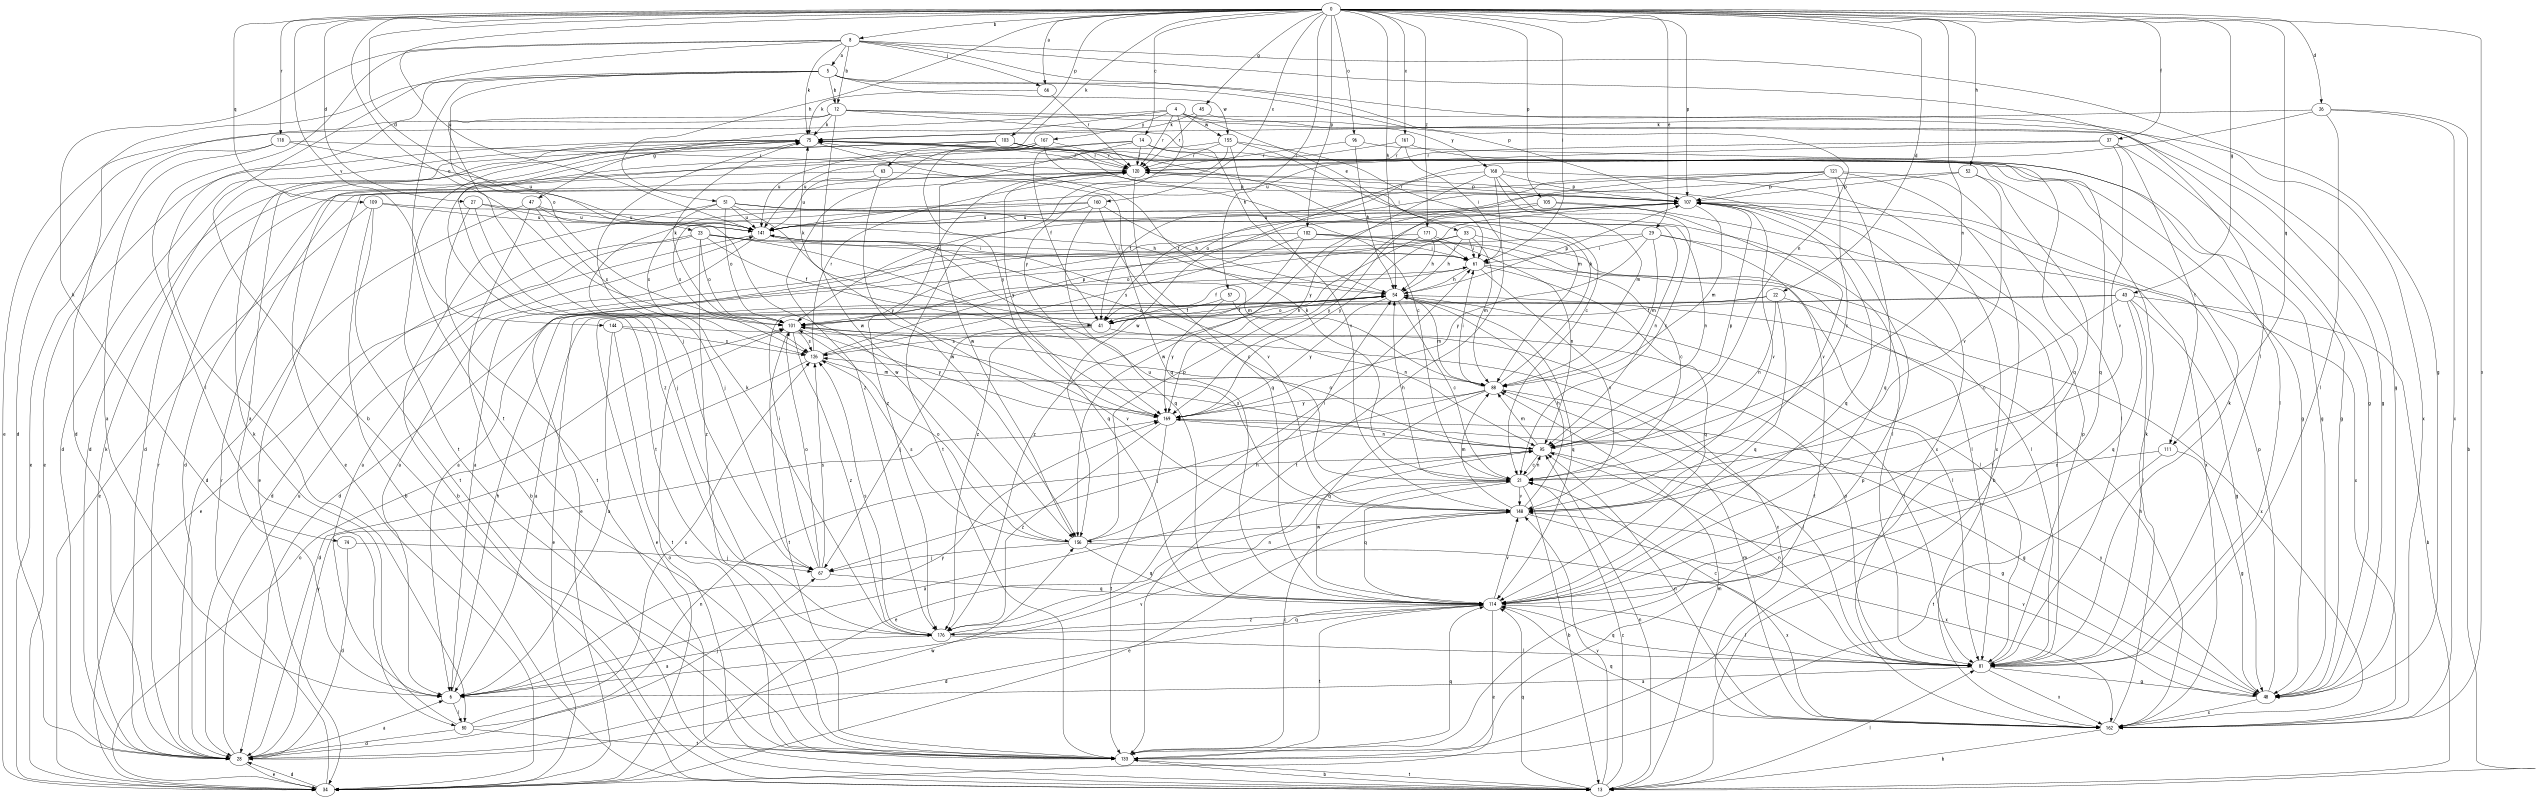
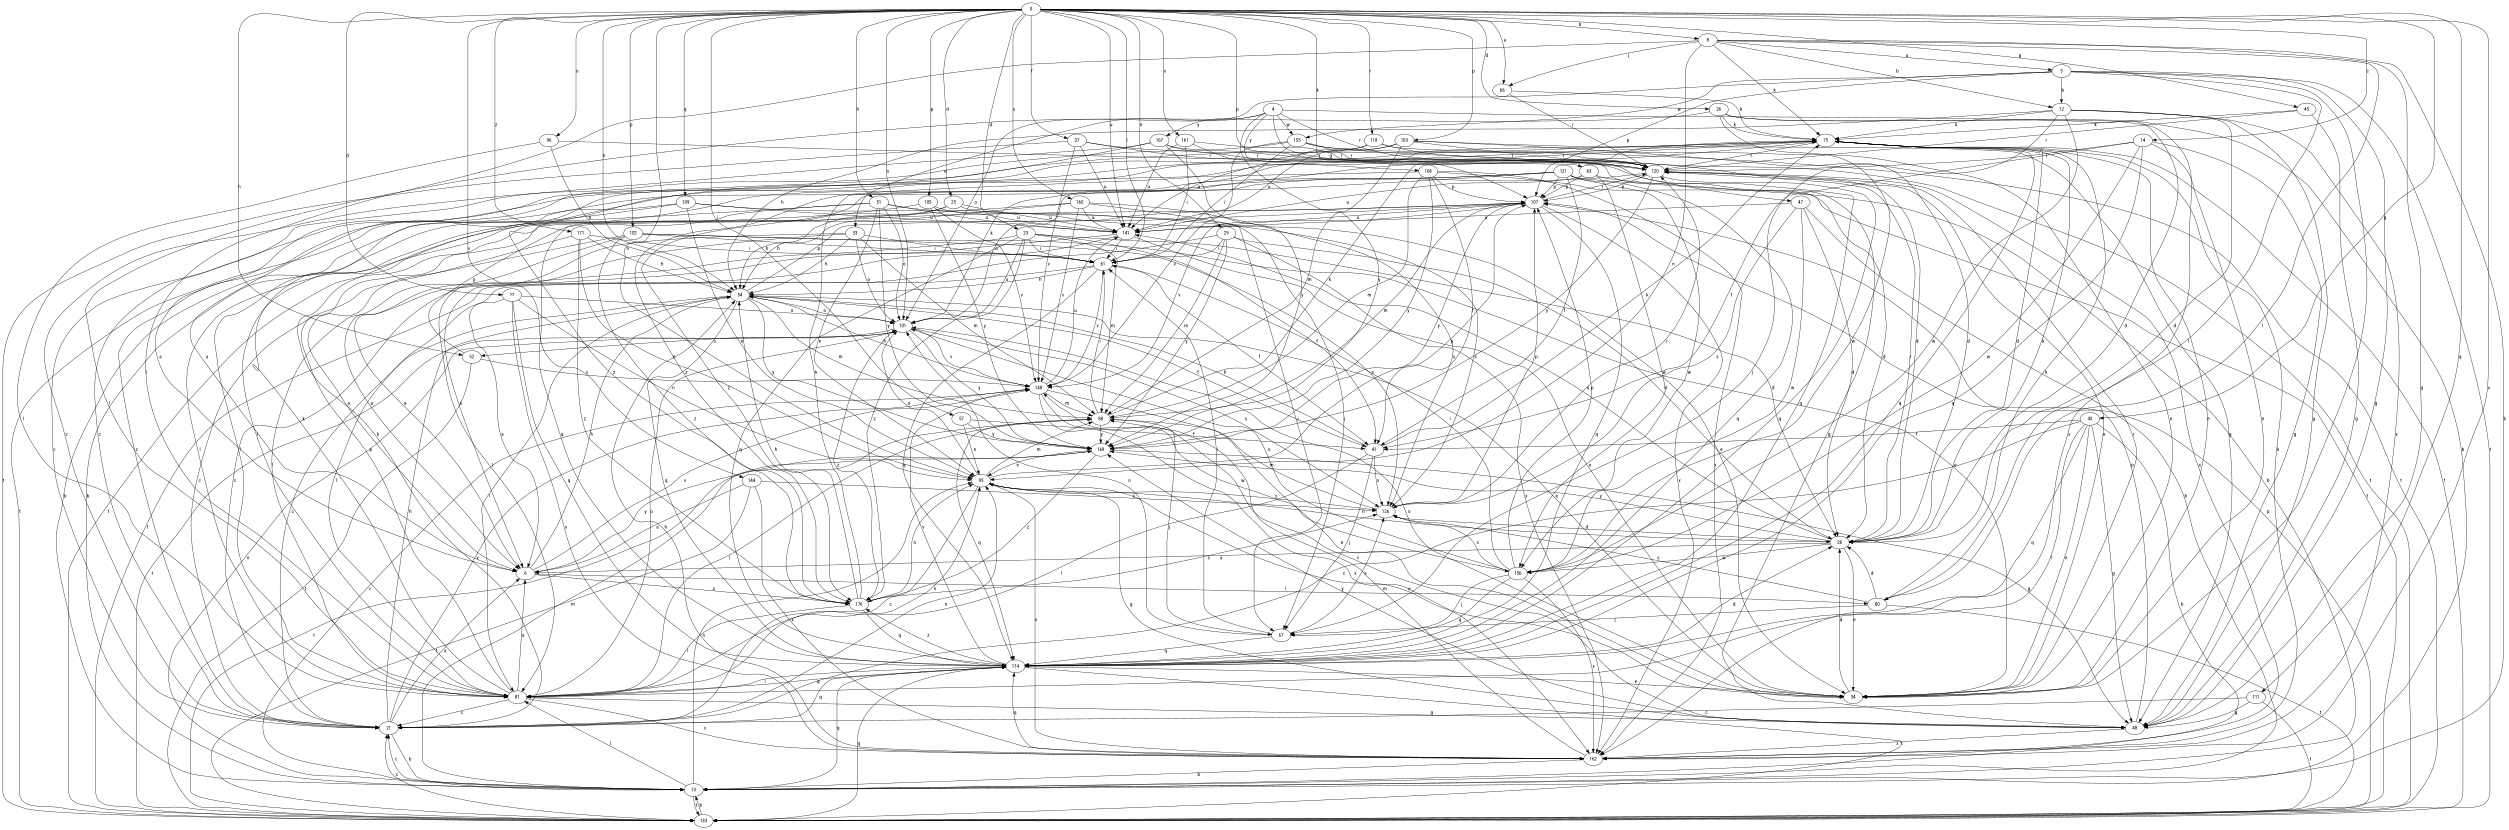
node "27": label "27" -> "25"
edge "52" -> "101": reversed
edge "37" -> "111": now "37" -> "133"
edge "5" -> "34": label "e" -> "i"
node "74": removed
edge "176" -> "6": reversed
